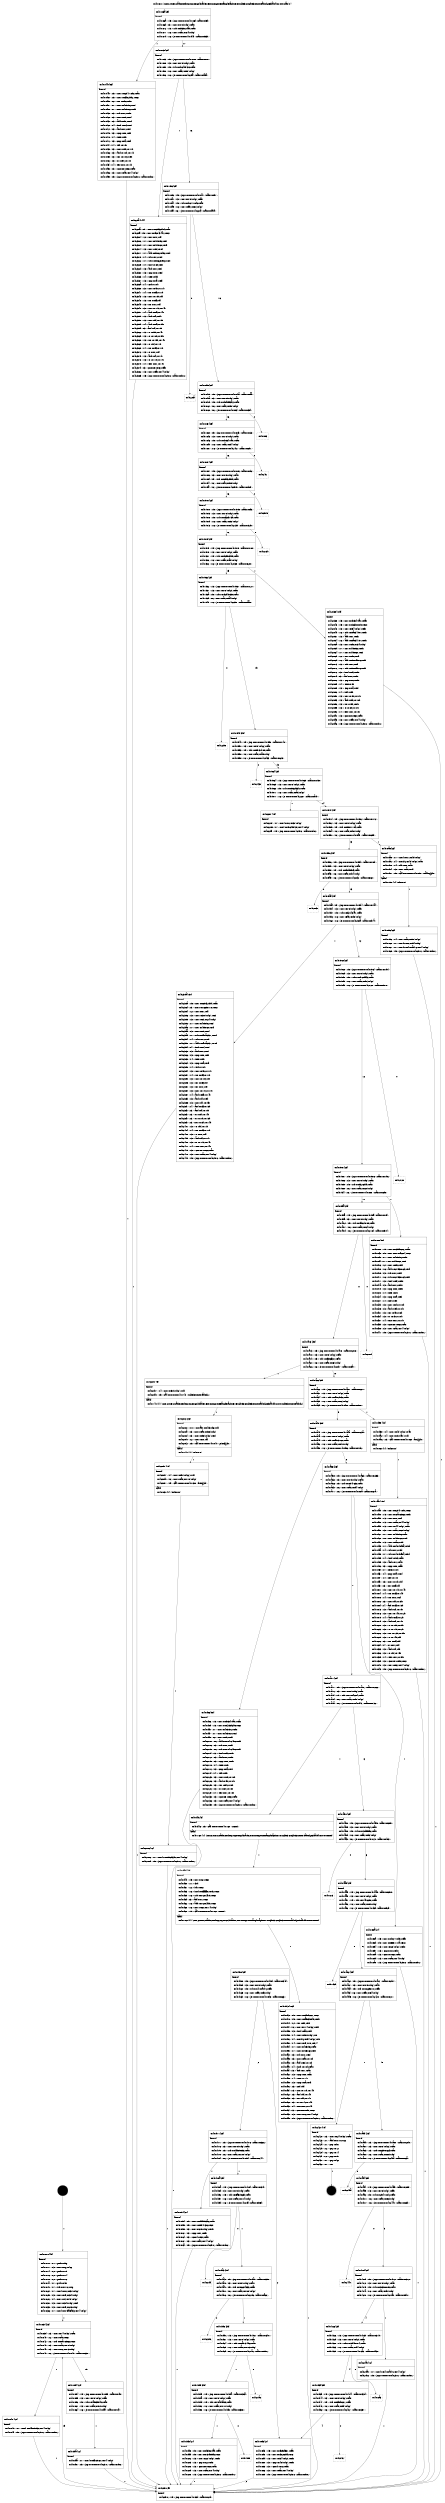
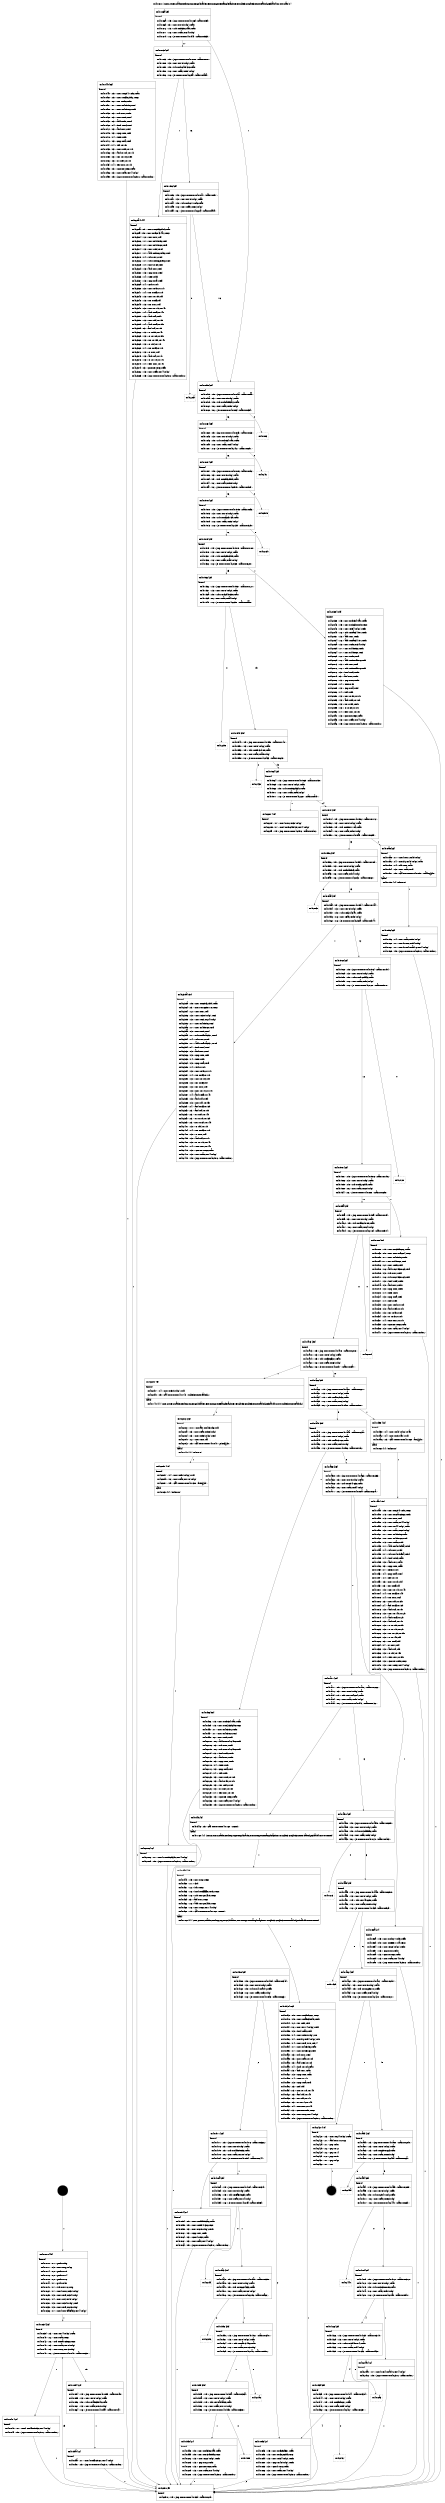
edge "0x40186a [25]" -> "0x401d4b [83]": now "0x40186a [25]" -> "0x4018b5 [25]"
edge "0x401adb [25]" -> "0x401af4 [25]": added, label "5"
